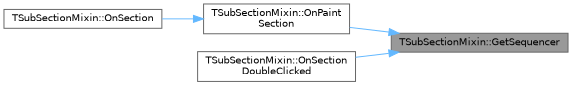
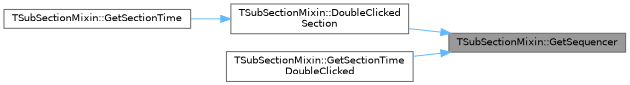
node "TSubSectionMixin::OnSection": label "TSubSectionMixin::OnSection" -> "TSubSectionMixin::GetSectionTime"
node "TSubSectionMixin::OnPaint Section": label "TSubSectionMixin::OnPaint Section" -> "TSubSectionMixin::DoubleClicked Section"
node "TSubSectionMixin::OnSection DoubleClicked": label "TSubSectionMixin::OnSection DoubleClicked" -> "TSubSectionMixin::GetSectionTime DoubleClicked"
